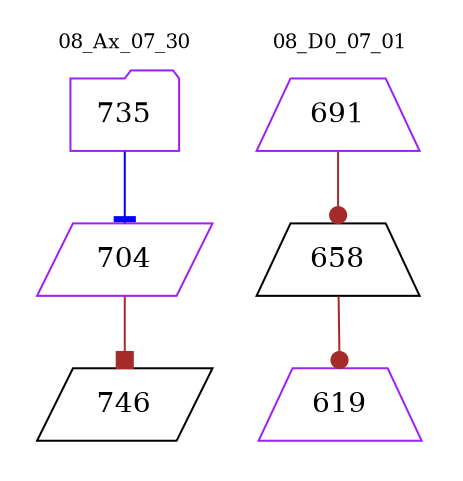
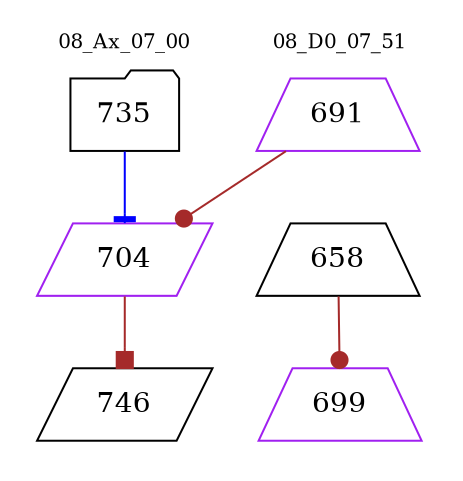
cluster "08_Ax_07_30": label "08_Ax_07_30" -> "08_Ax_07_00"
cluster "08_D0_07_01": label "08_D0_07_01" -> "08_D0_07_51"
node "735": color purple -> black
edge "691" -> "658": now "691" -> "704"
node "619": label "619" -> "699"
